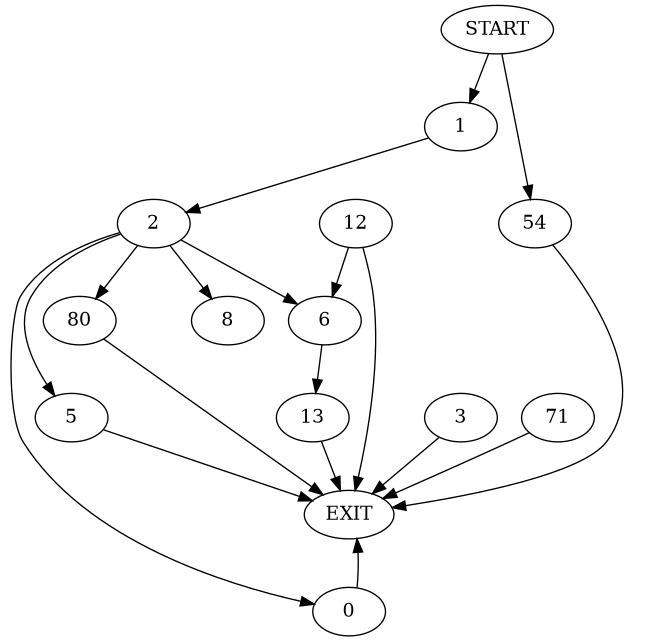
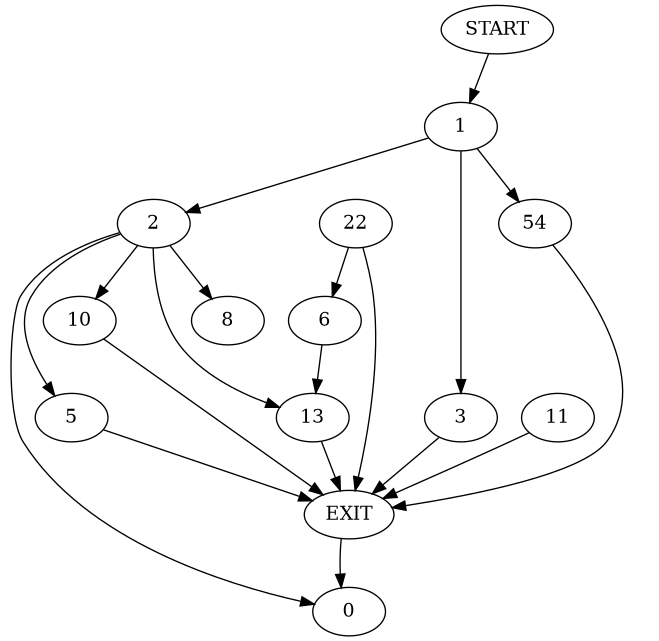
edge "START" -> "54": now "1" -> "54"
node "12": label "12" -> "22"
edge "1" -> "3": added
edge "2" -> "6": now "2" -> "13"
node "80": label "80" -> "10"
node "71": label "71" -> "11"
edge "0" -> "EXIT": reversed
